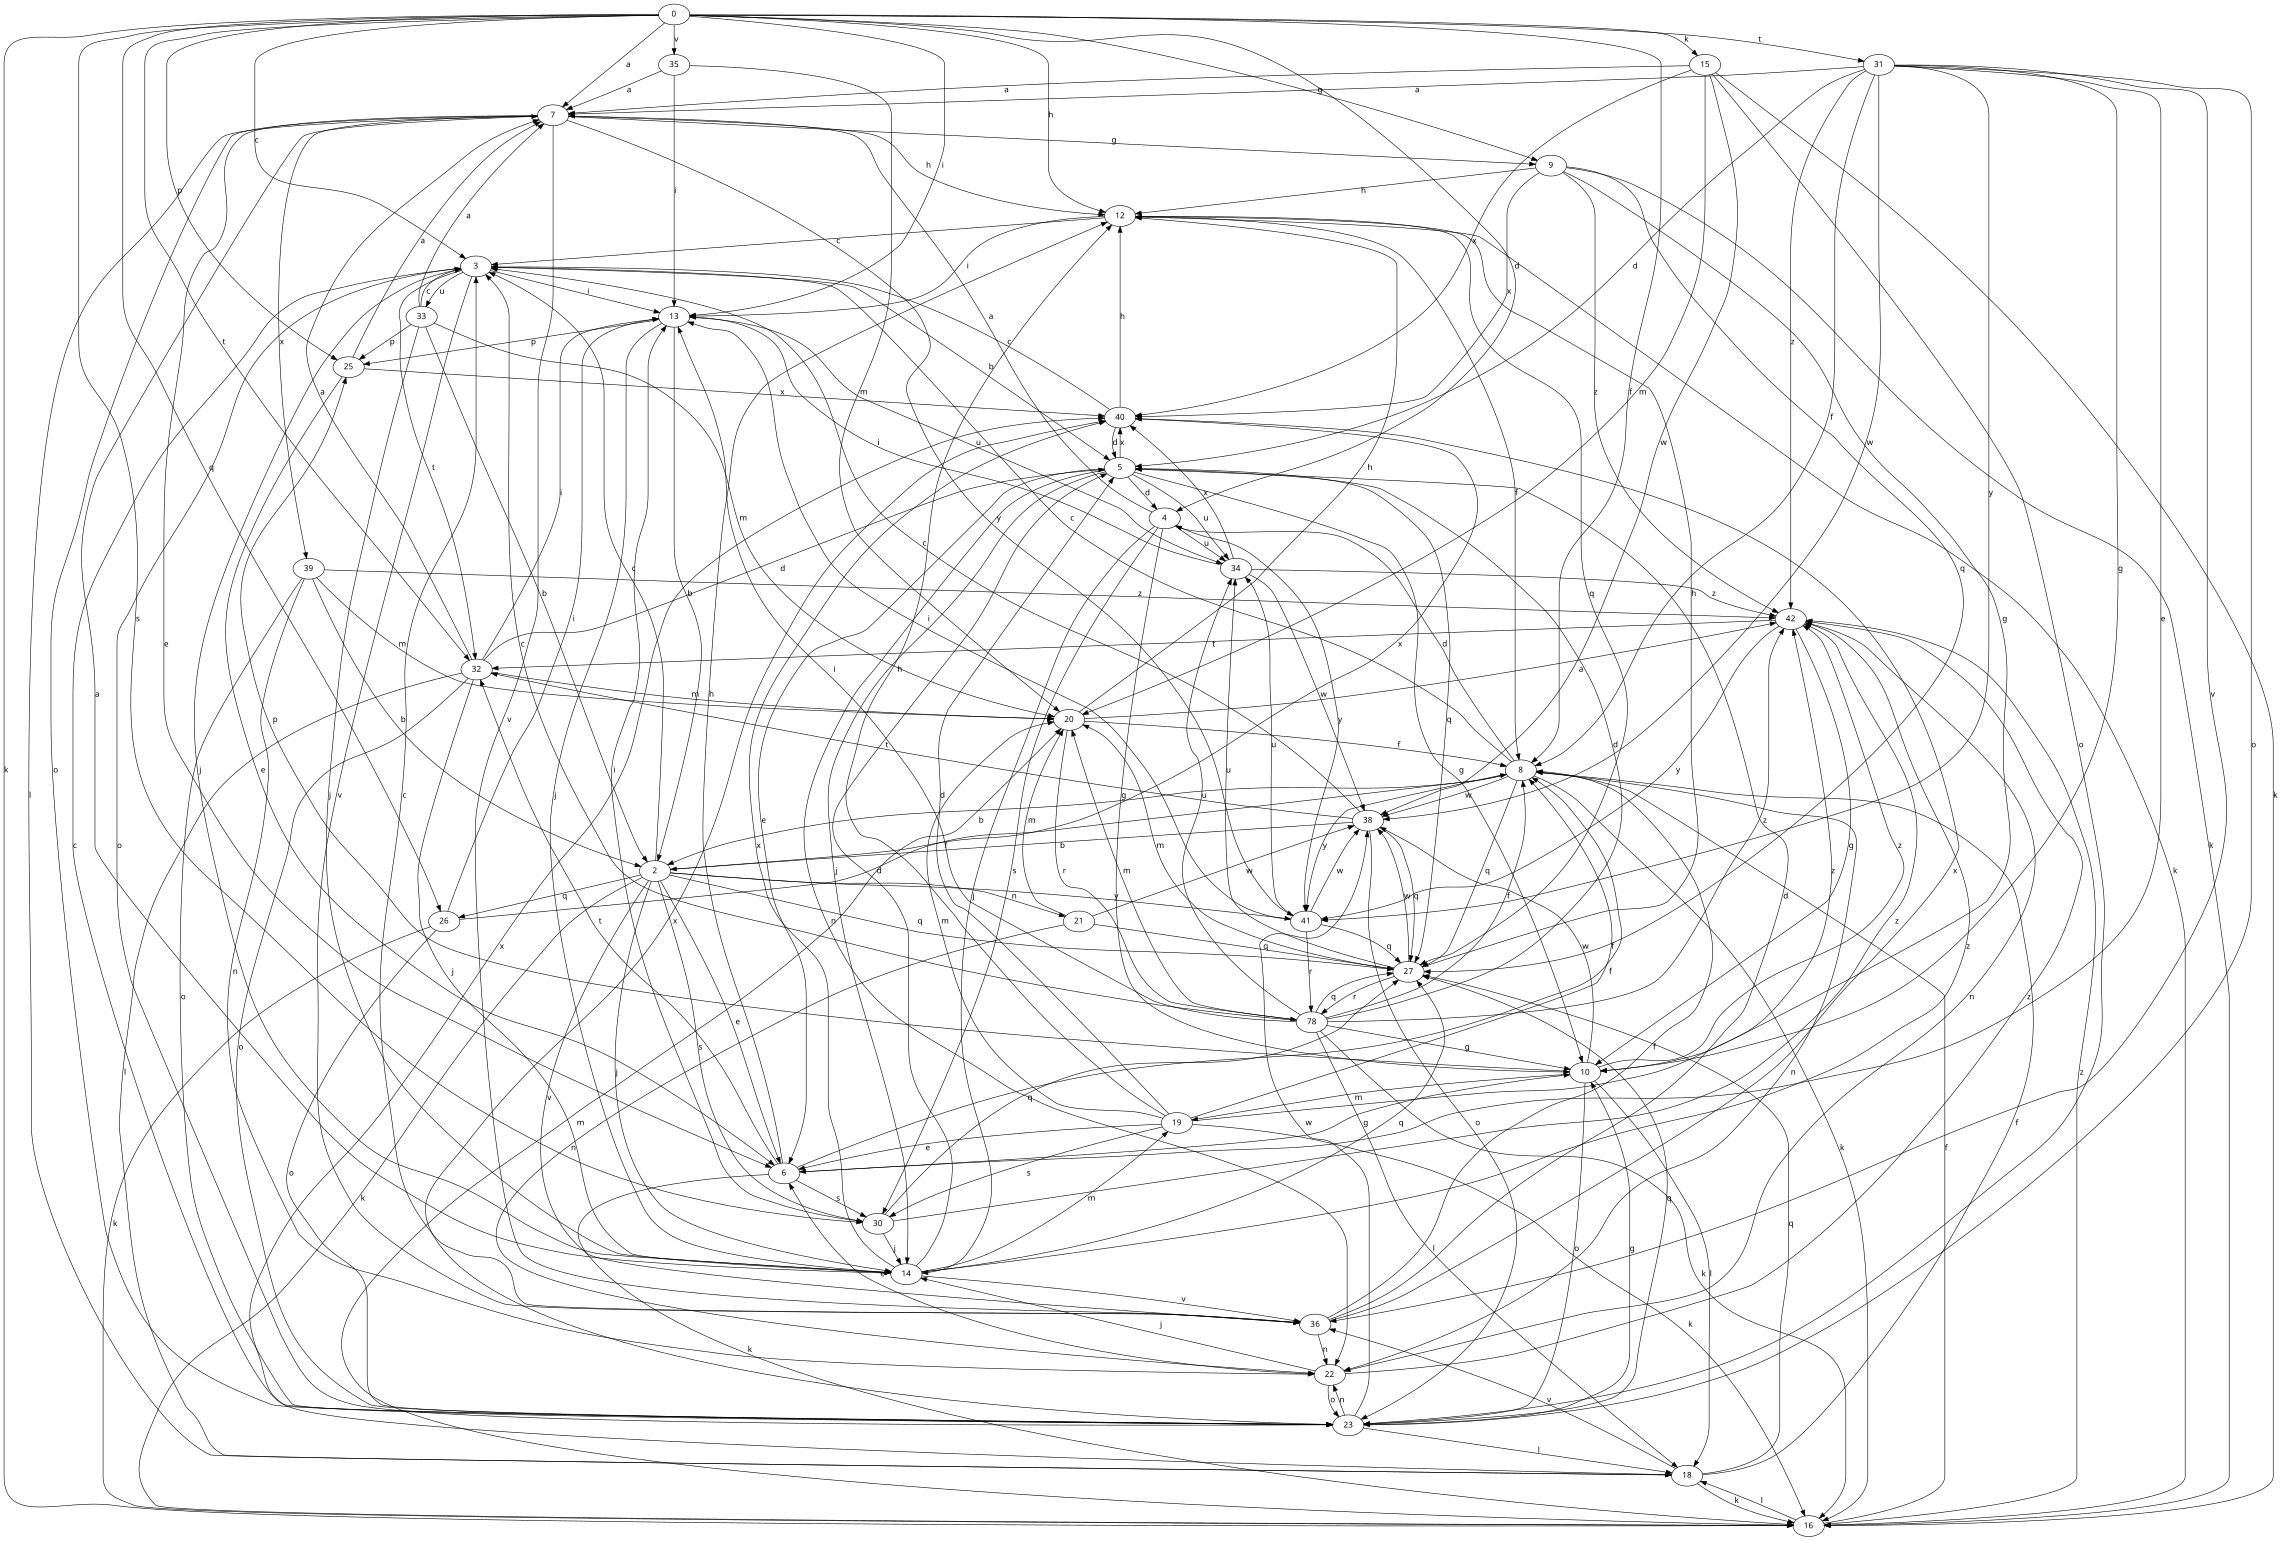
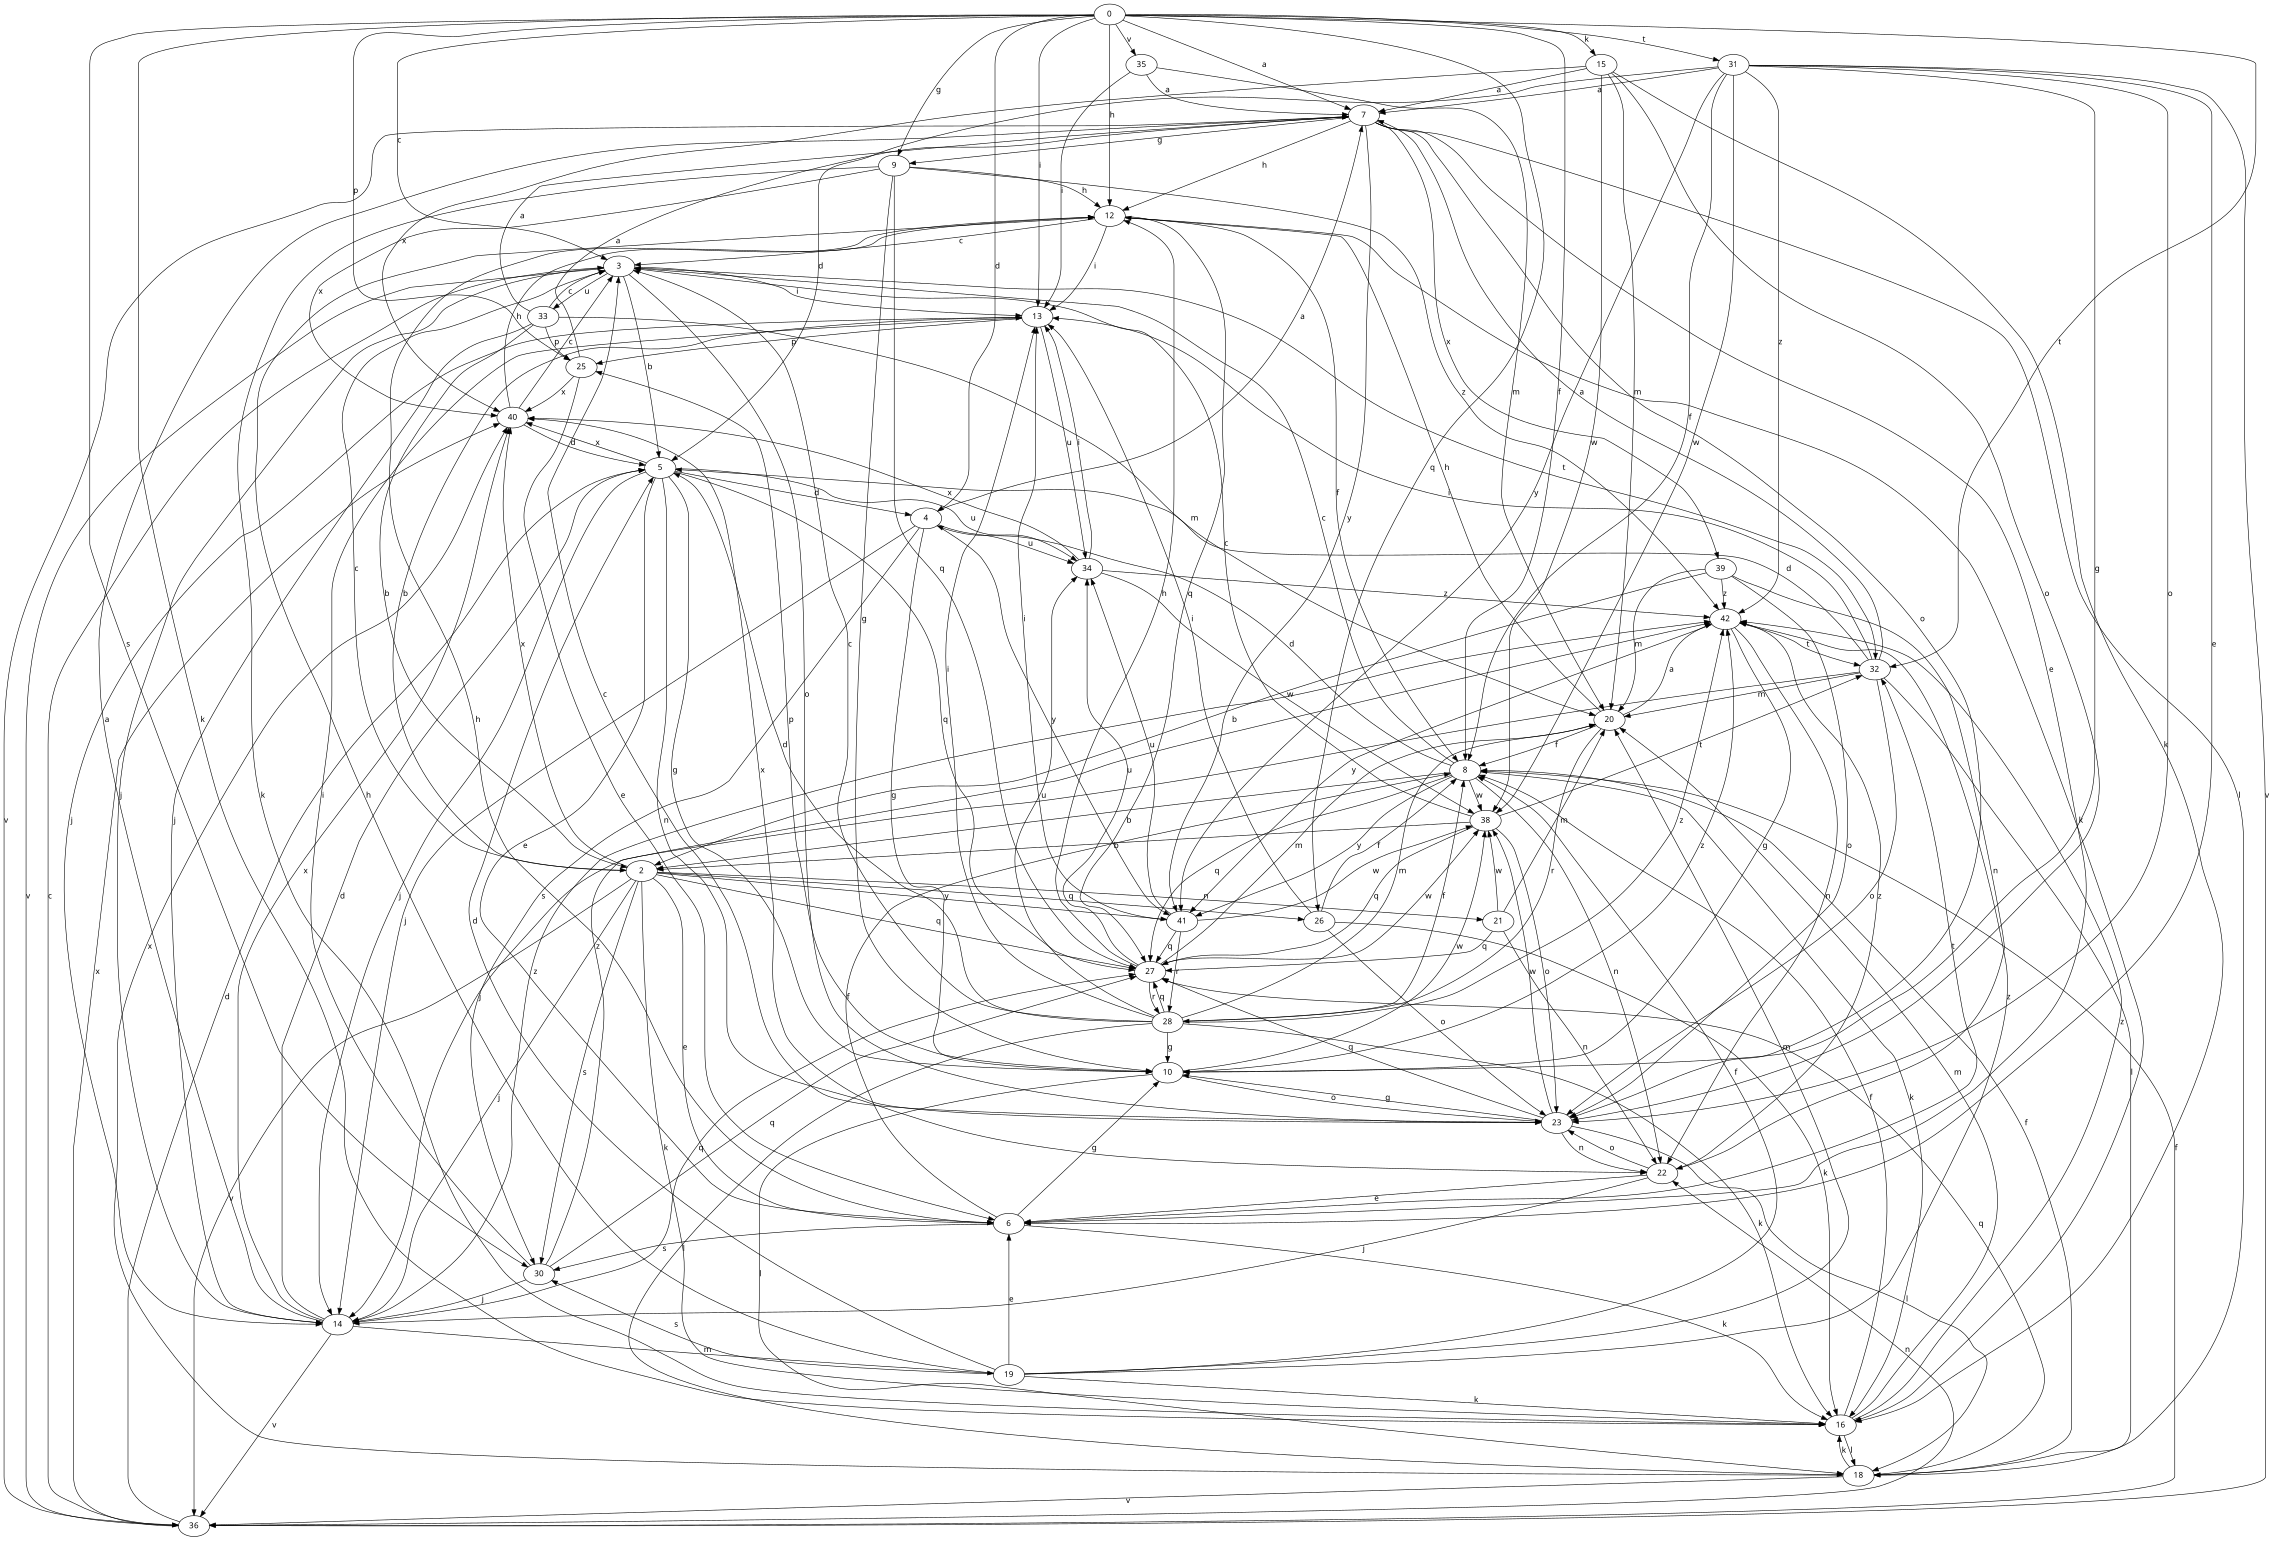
node "78": label "78" -> "28"
edge "10" -> "19": removed, label "m"
